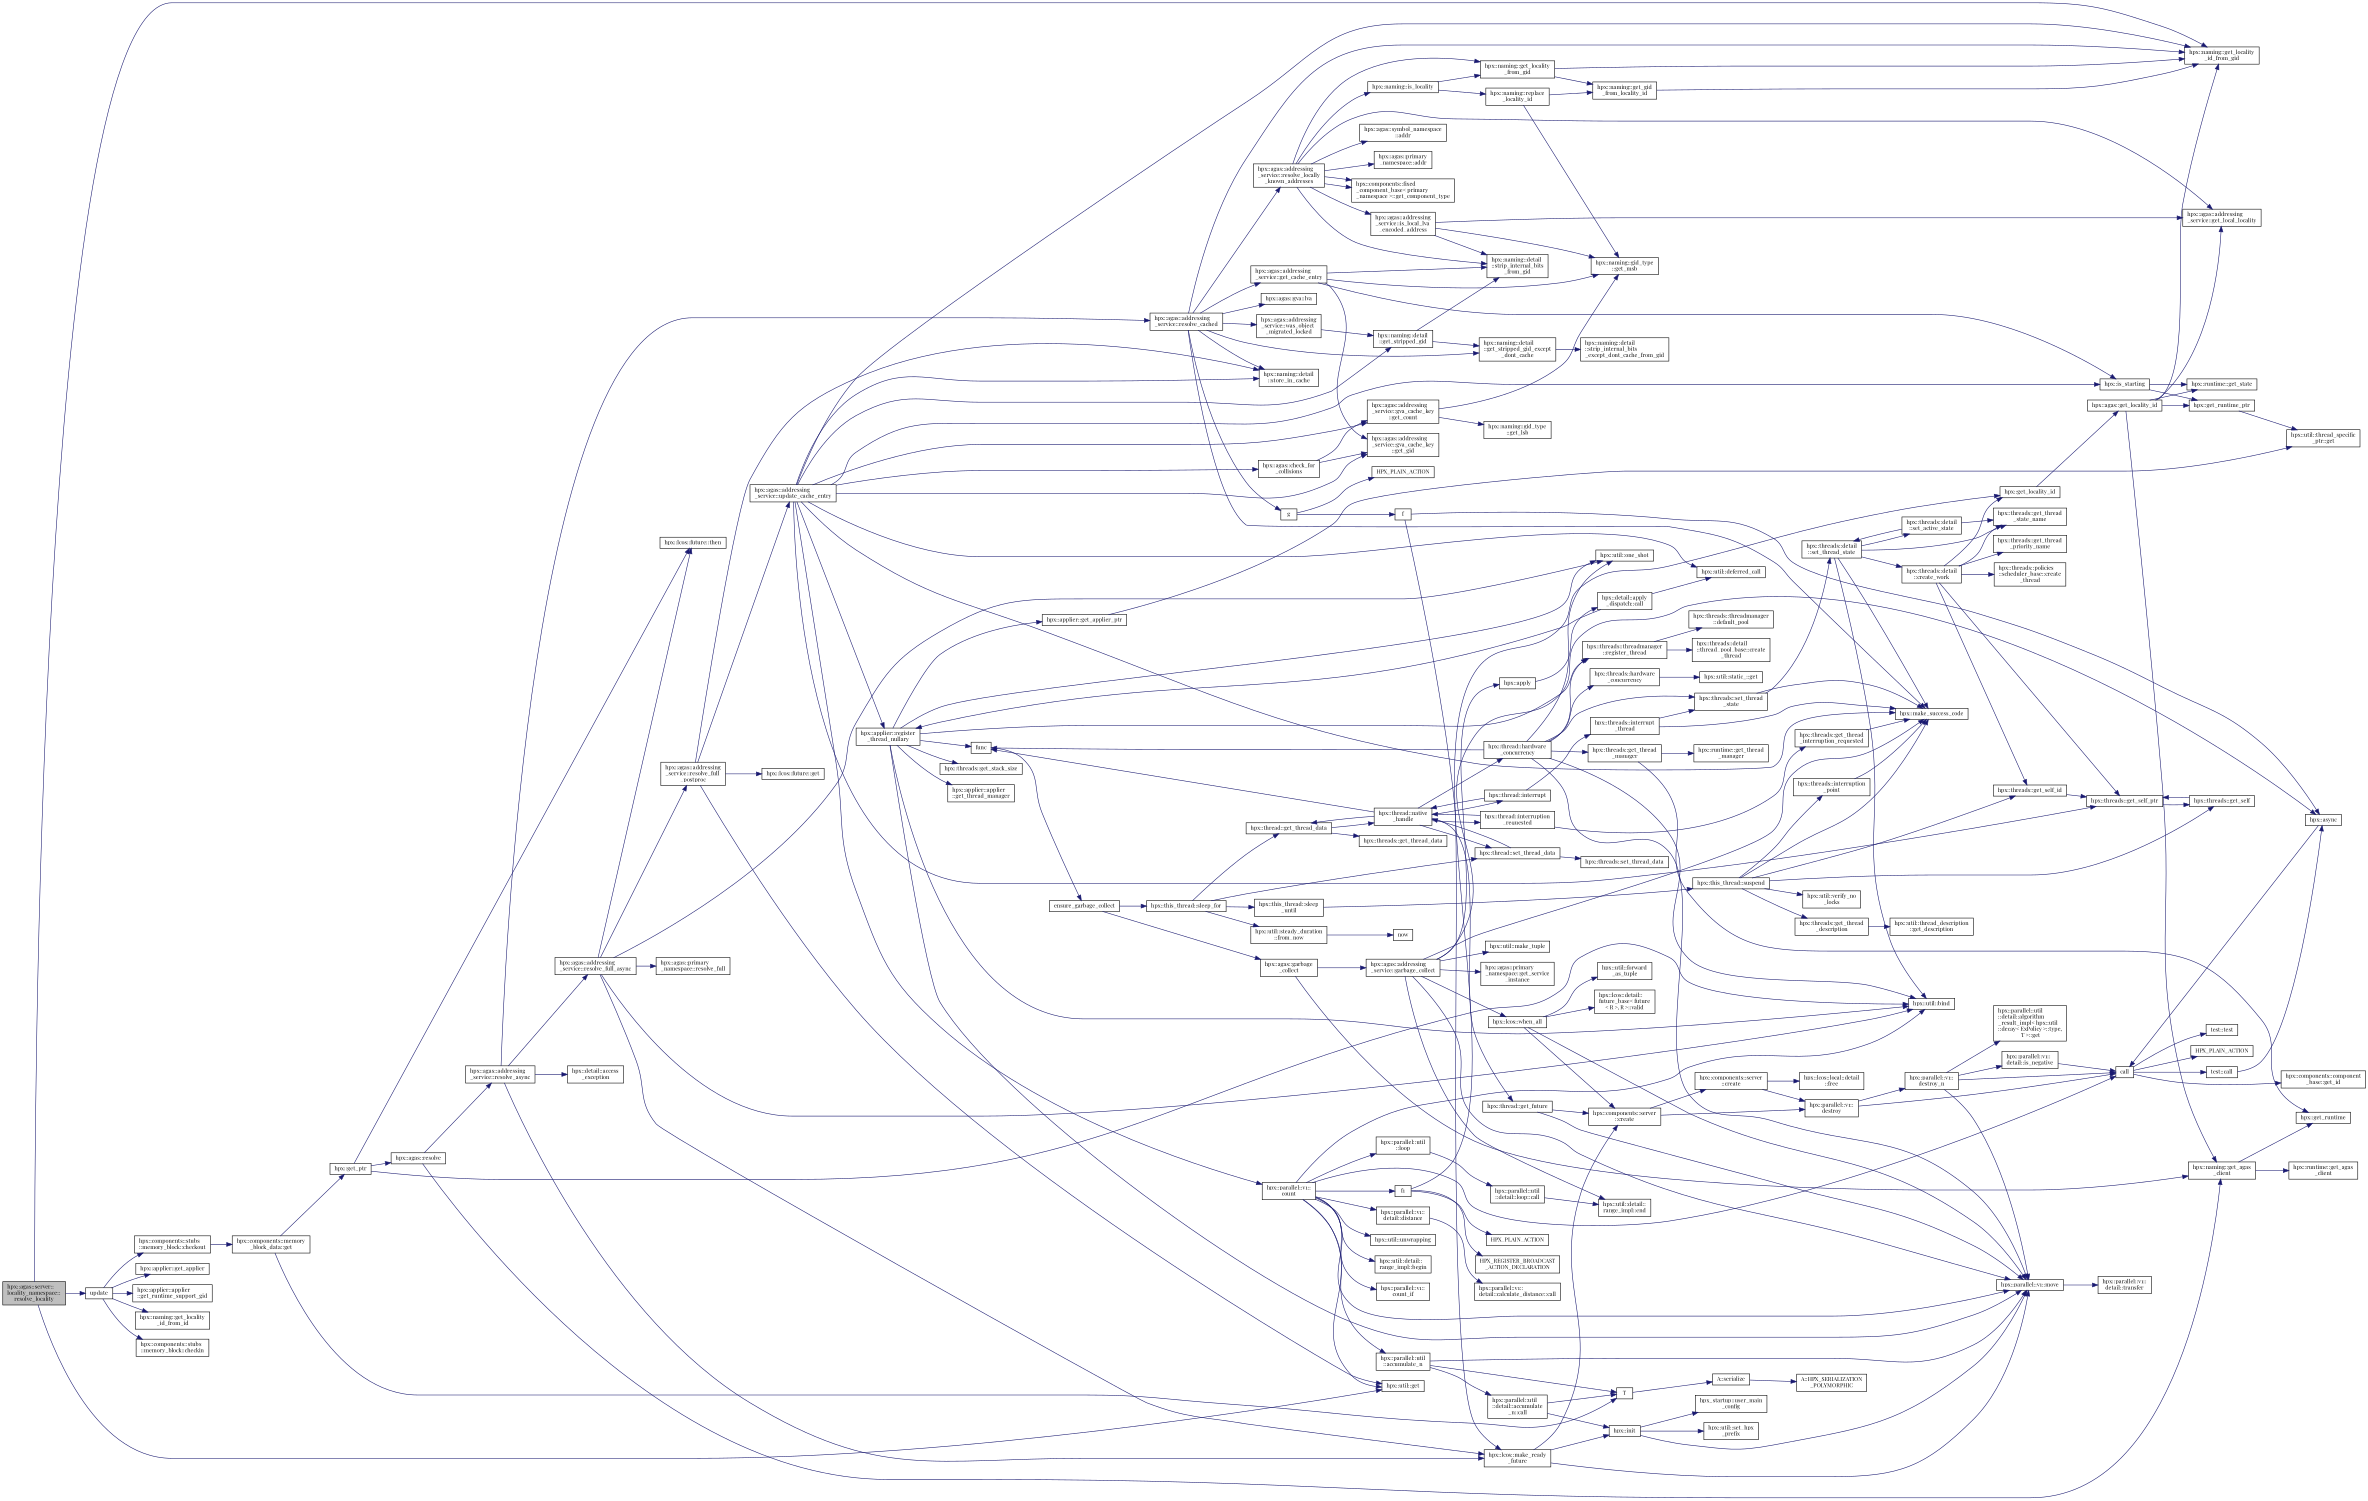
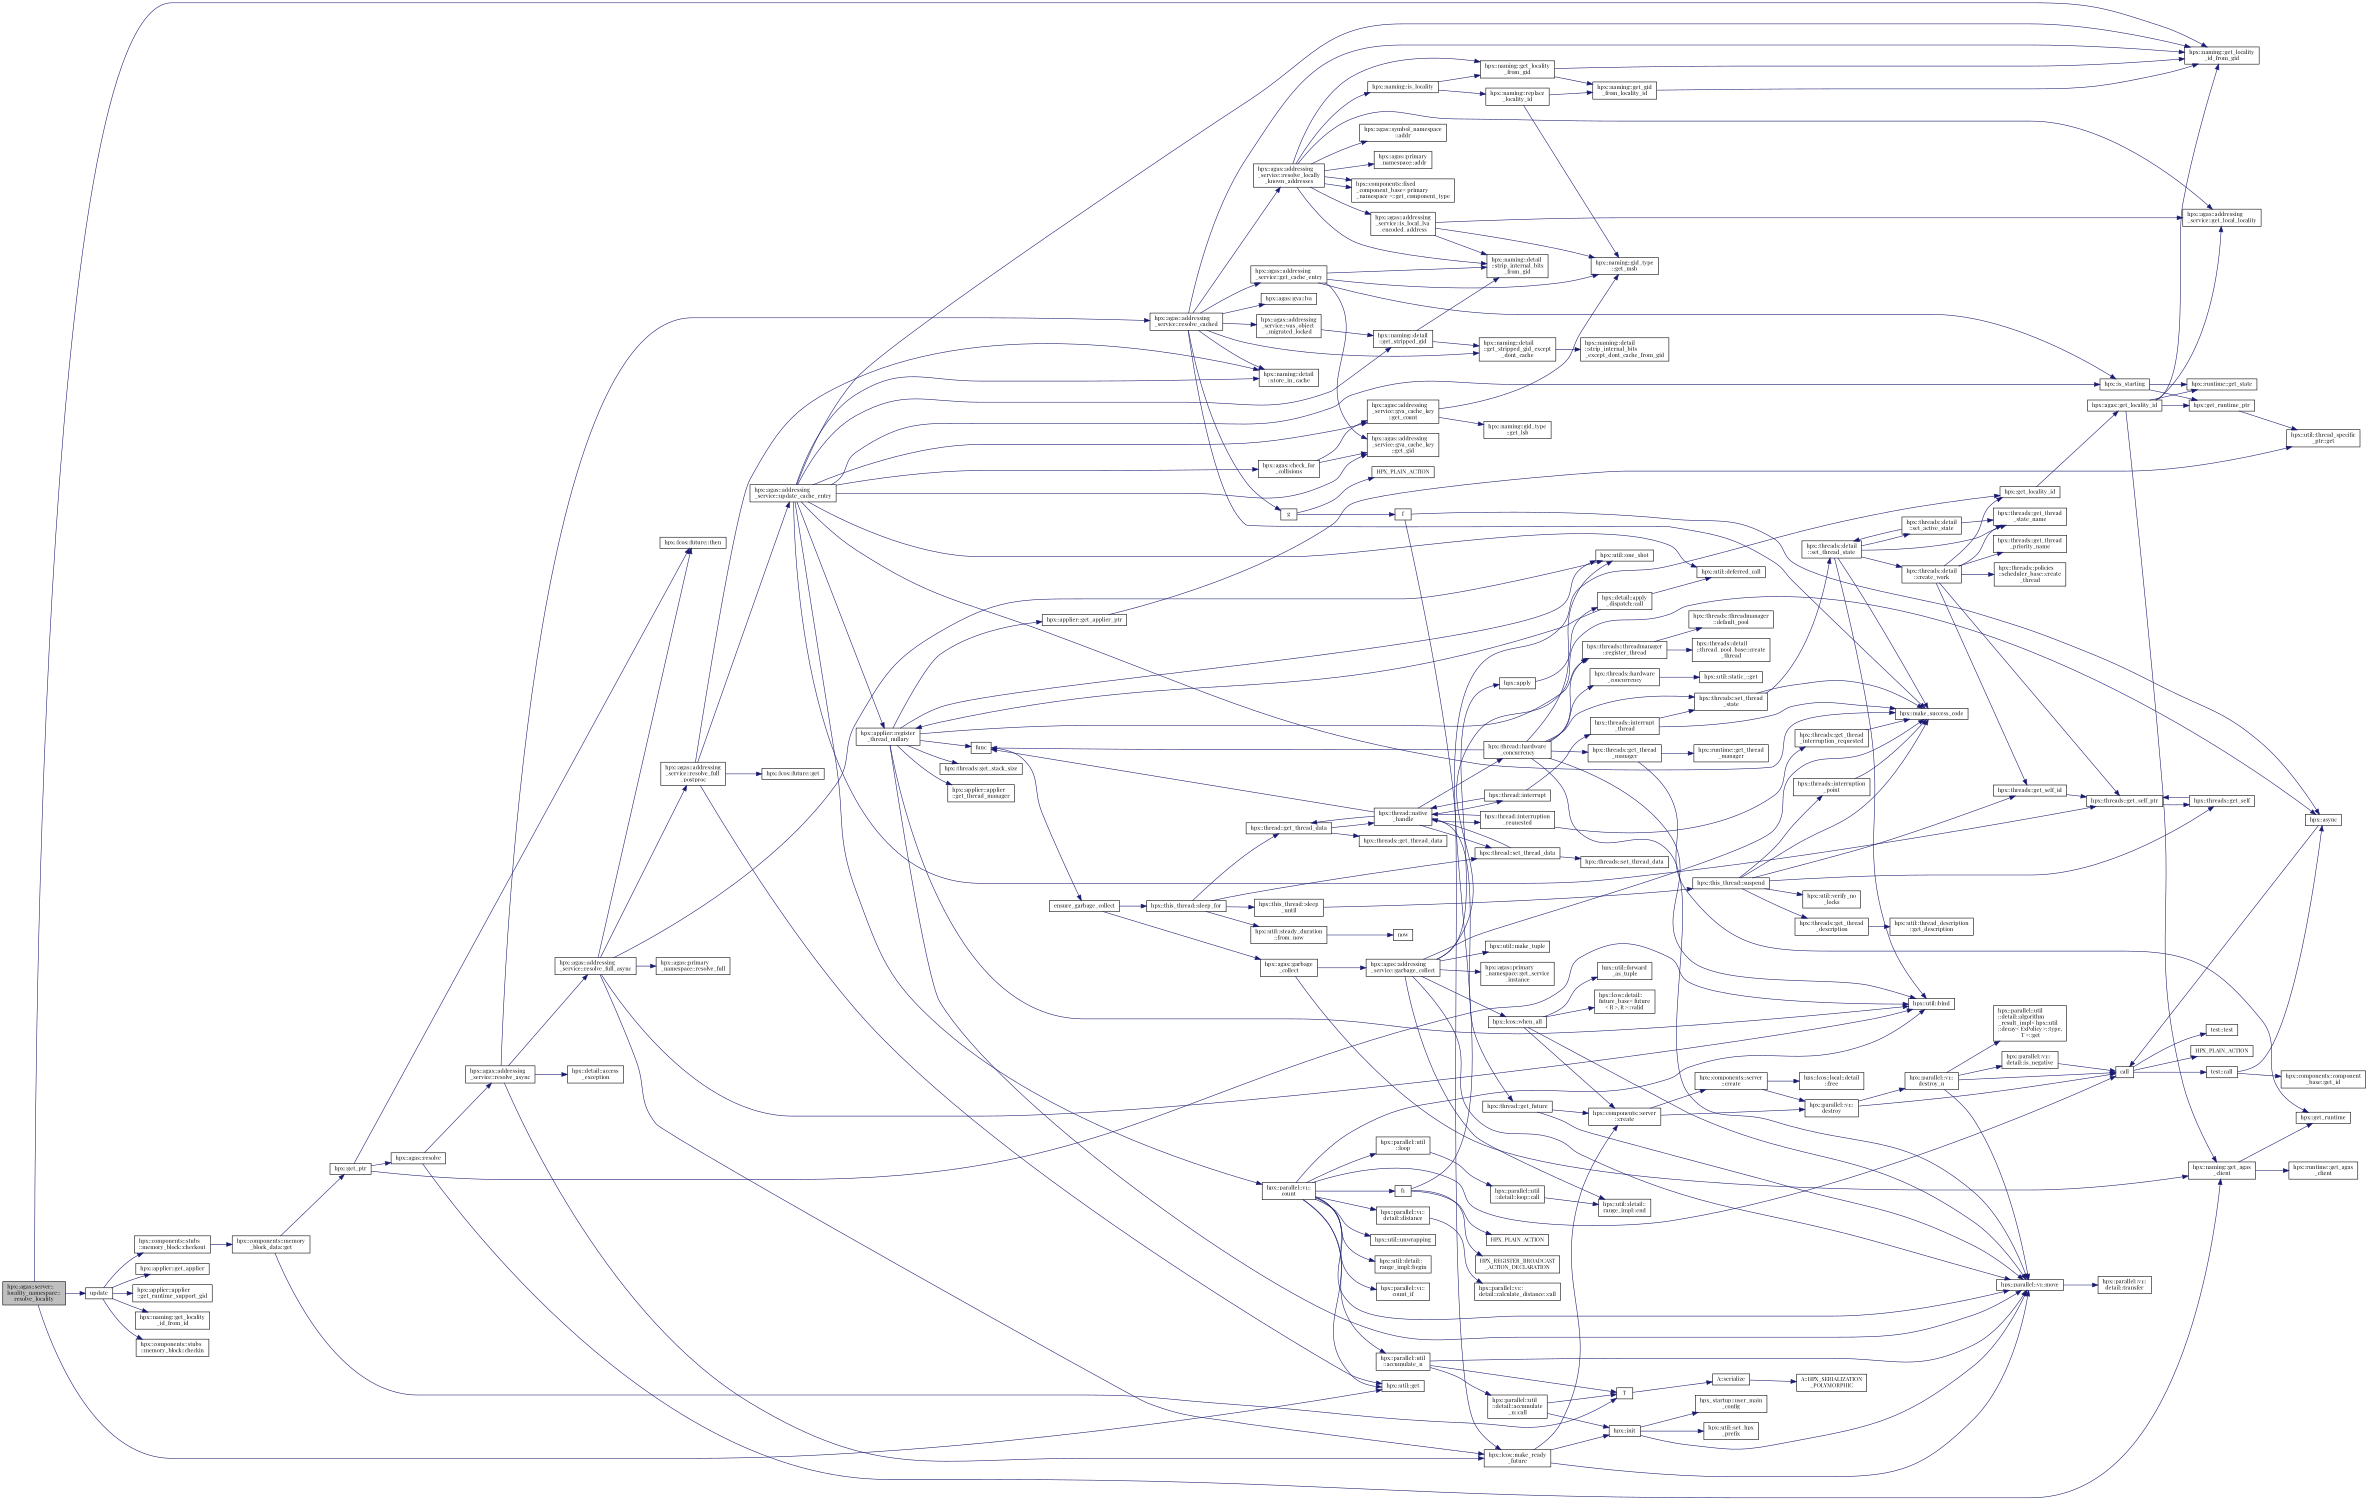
edge "call" -> "hpx::components::component _base::get_id": now "test::call" -> "hpx::components::component _base::get_id"
